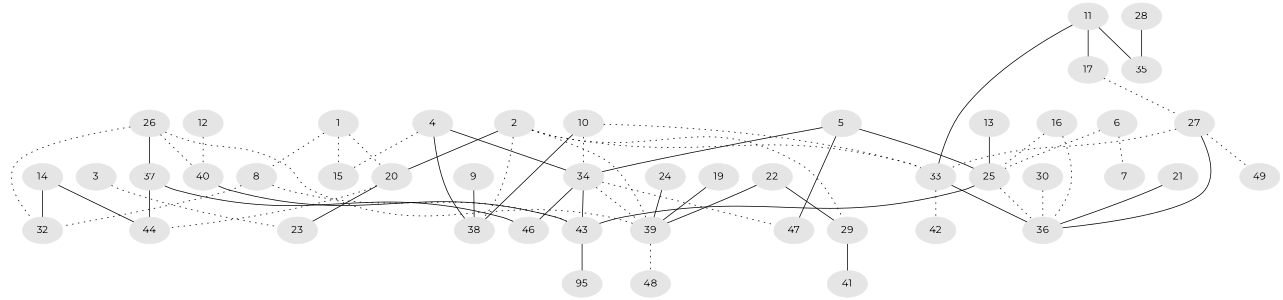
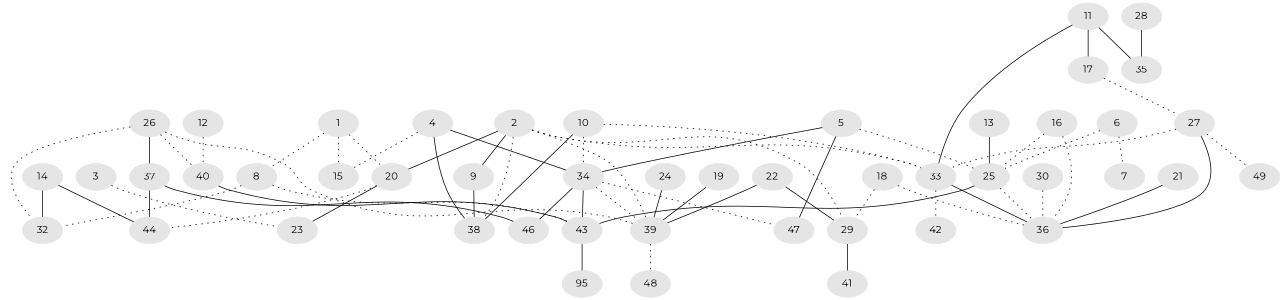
edge "5" -- "25": style solid -> dotted
edge "2" -- "9": added
node "18": added
